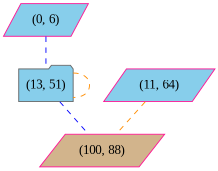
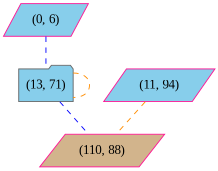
node "(13, 51)": label "(13, 51)" -> "(13, 71)"
node "(11, 64)": label "(11, 64)" -> "(11, 94)"
node "(100, 88)": label "(100, 88)" -> "(110, 88)"
